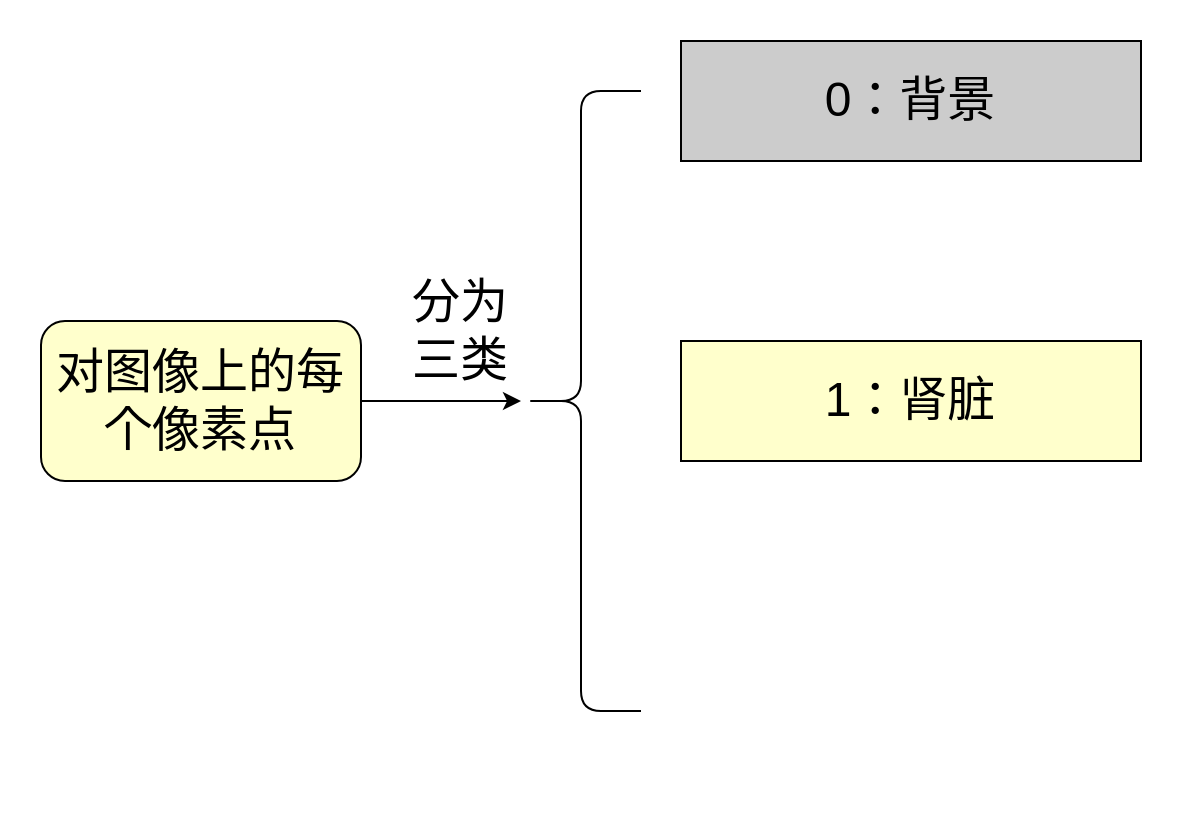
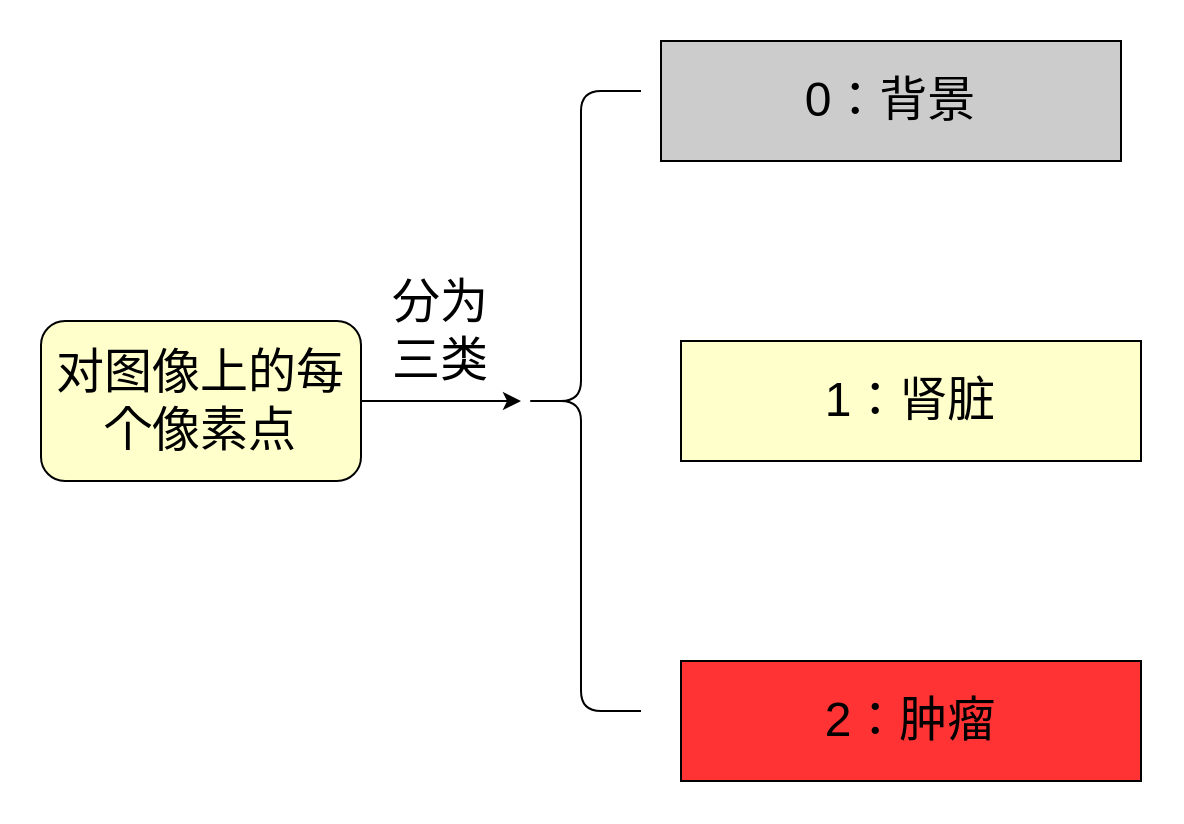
node "0：背景": moved (911, 101) -> (891, 101)
node "分为三类": moved (461, 331) -> (441, 331)
node "2：肿瘤": added
